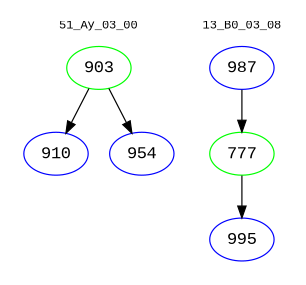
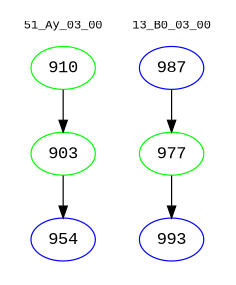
cluster "13_B0_03_08": label "13_B0_03_08" -> "13_B0_03_00"
edge "903" -> "910": reversed
node "910": color blue -> green
node "777": label "777" -> "977"
node "995": label "995" -> "993"
